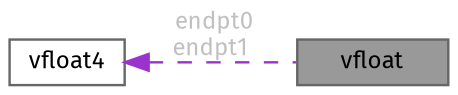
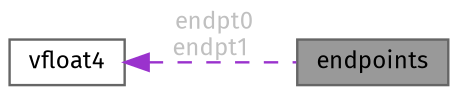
node "vfloat": label "vfloat" -> "endpoints"
